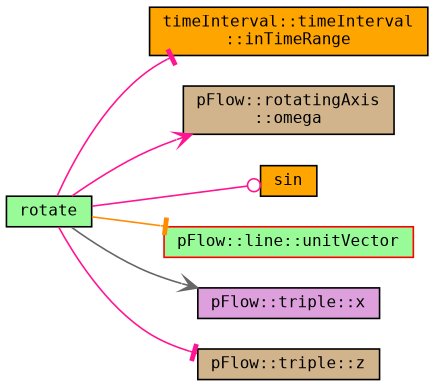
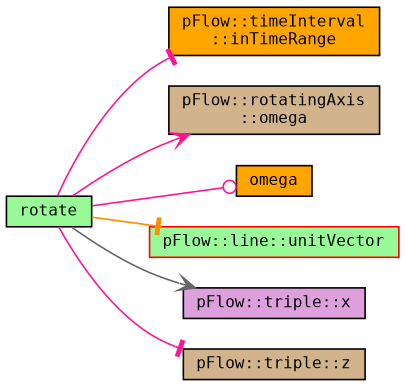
node "timeInterval::timeInterval ::inTimeRange": label "timeInterval::timeInterval ::inTimeRange" -> "pFlow::timeInterval ::inTimeRange"
node "sin": label "sin" -> "omega"
